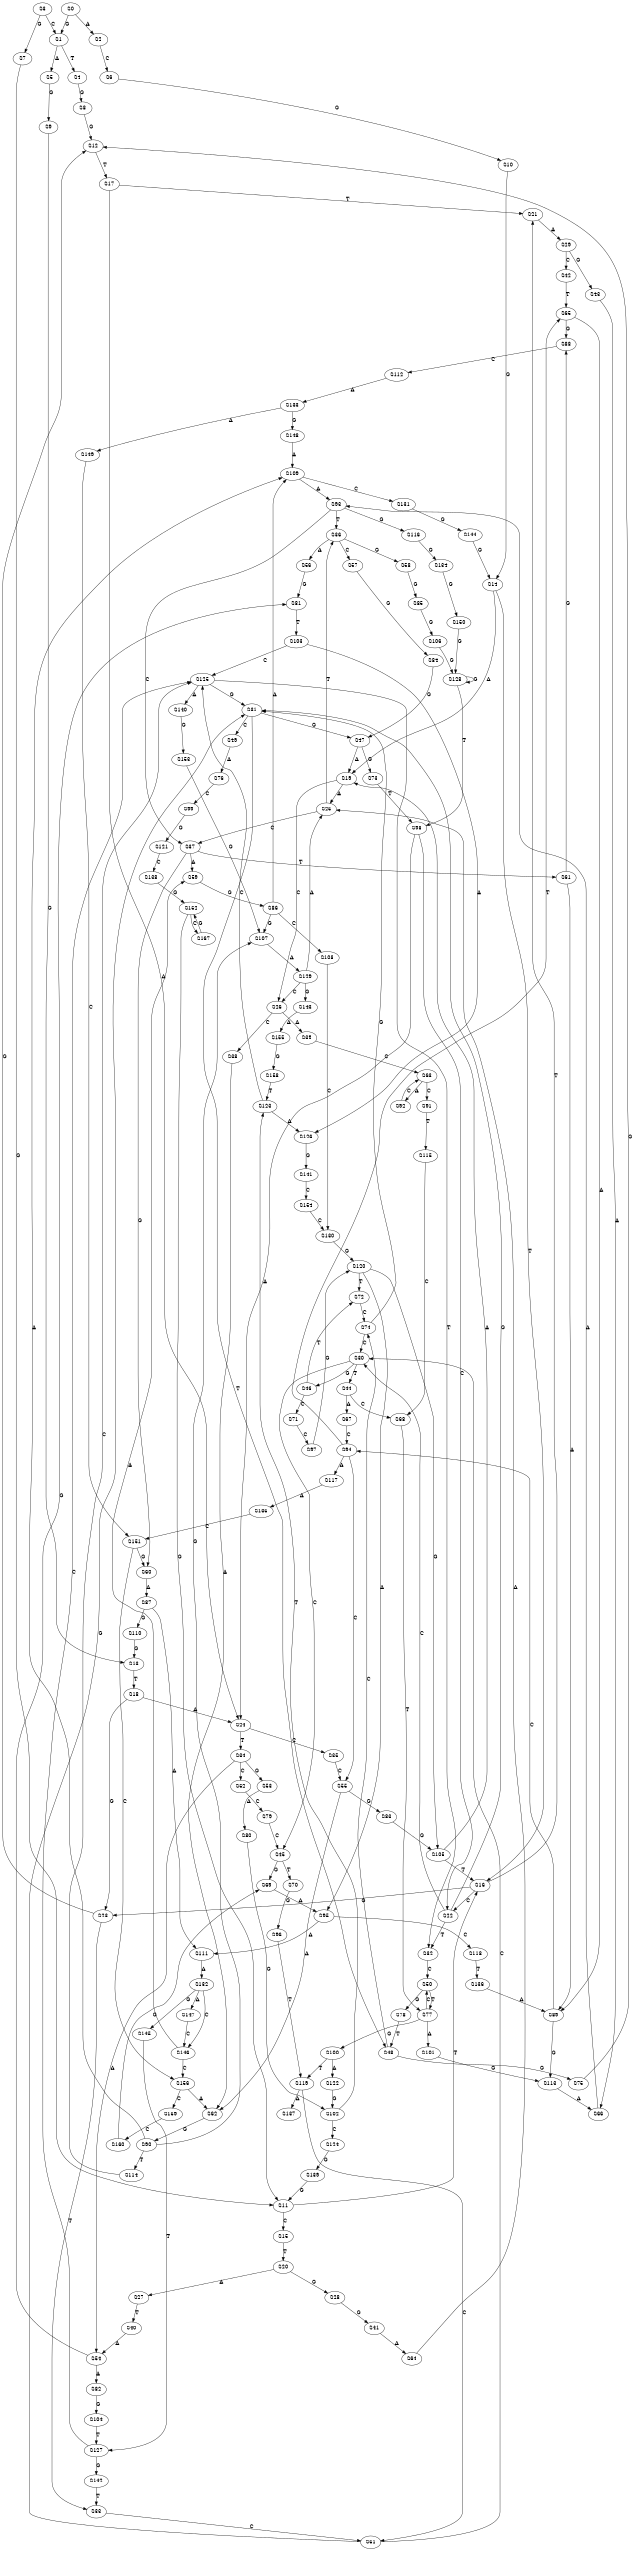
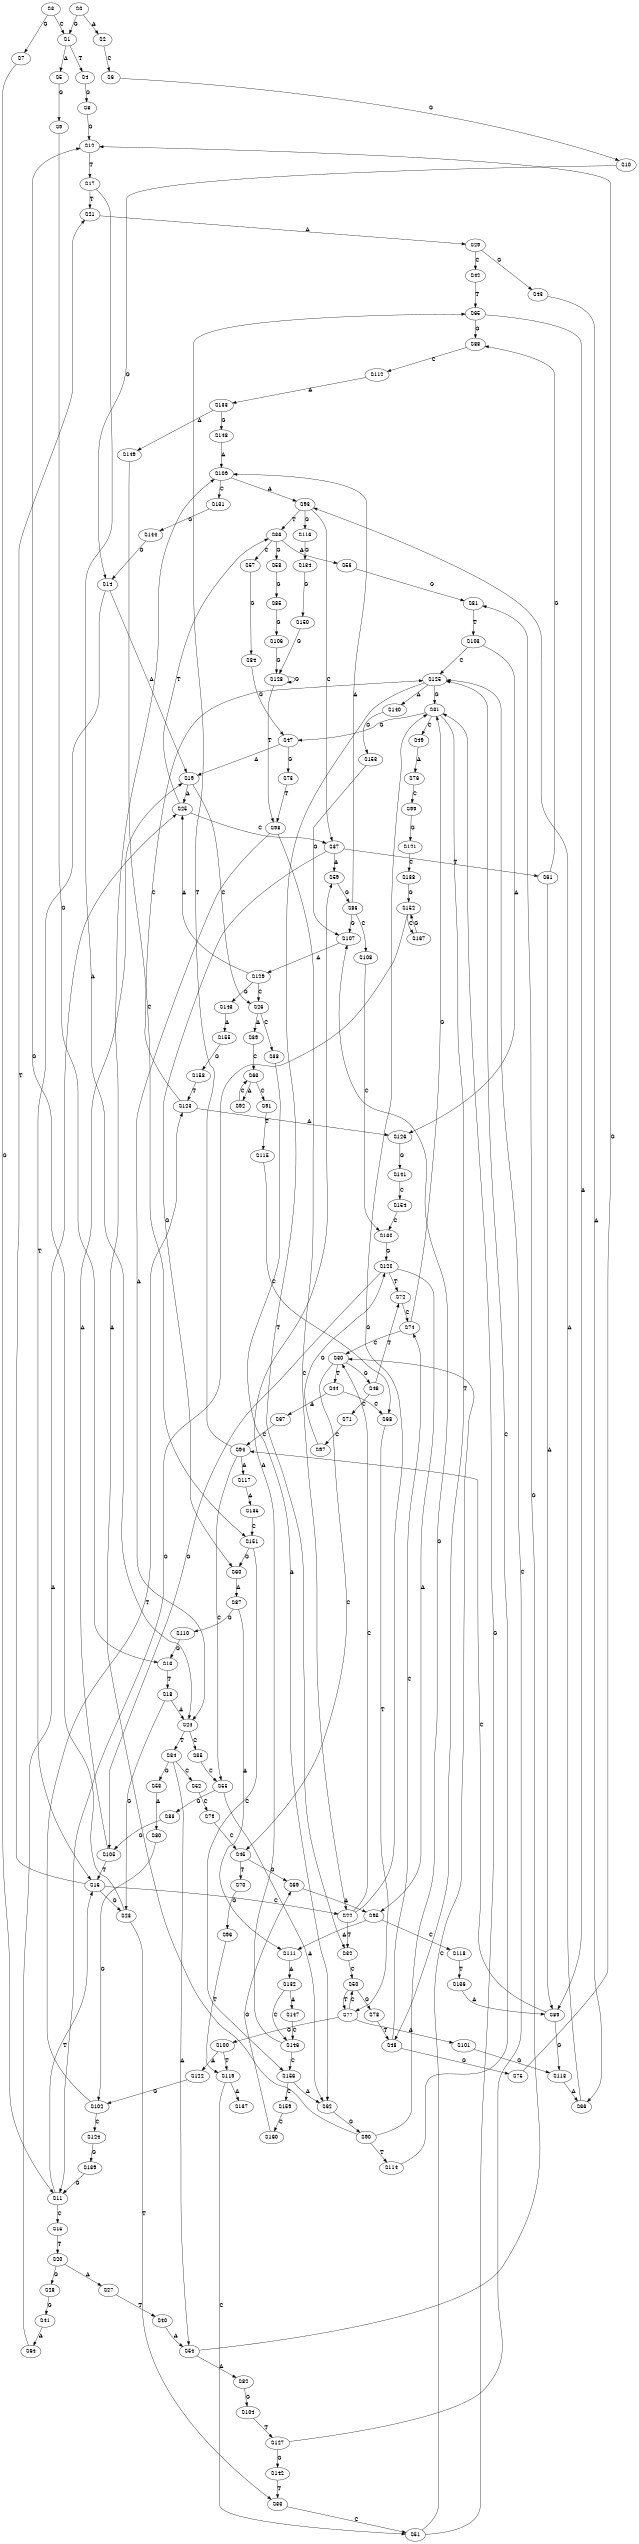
node "S145": removed
